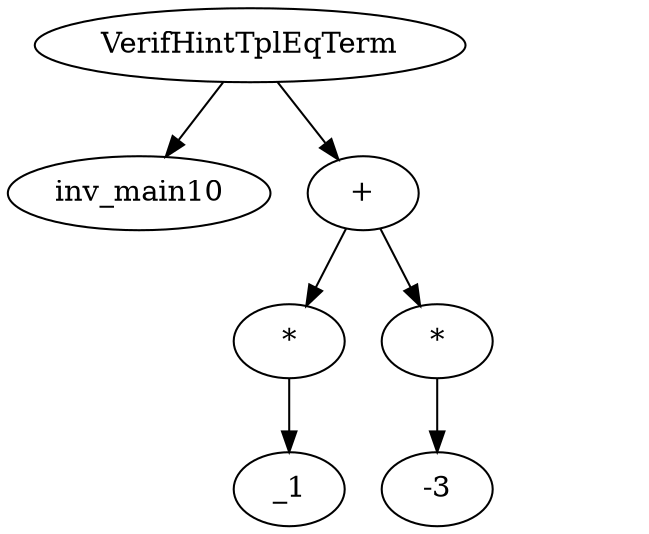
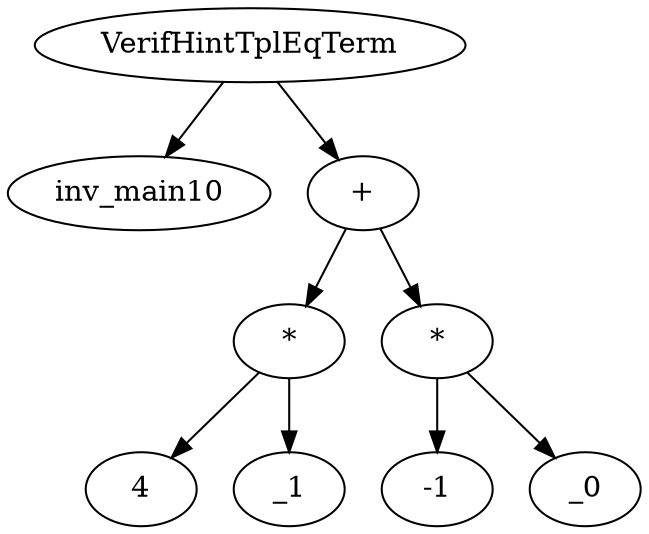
node "4": added
node "-3": label "-3" -> "-1"
node "_0": added
